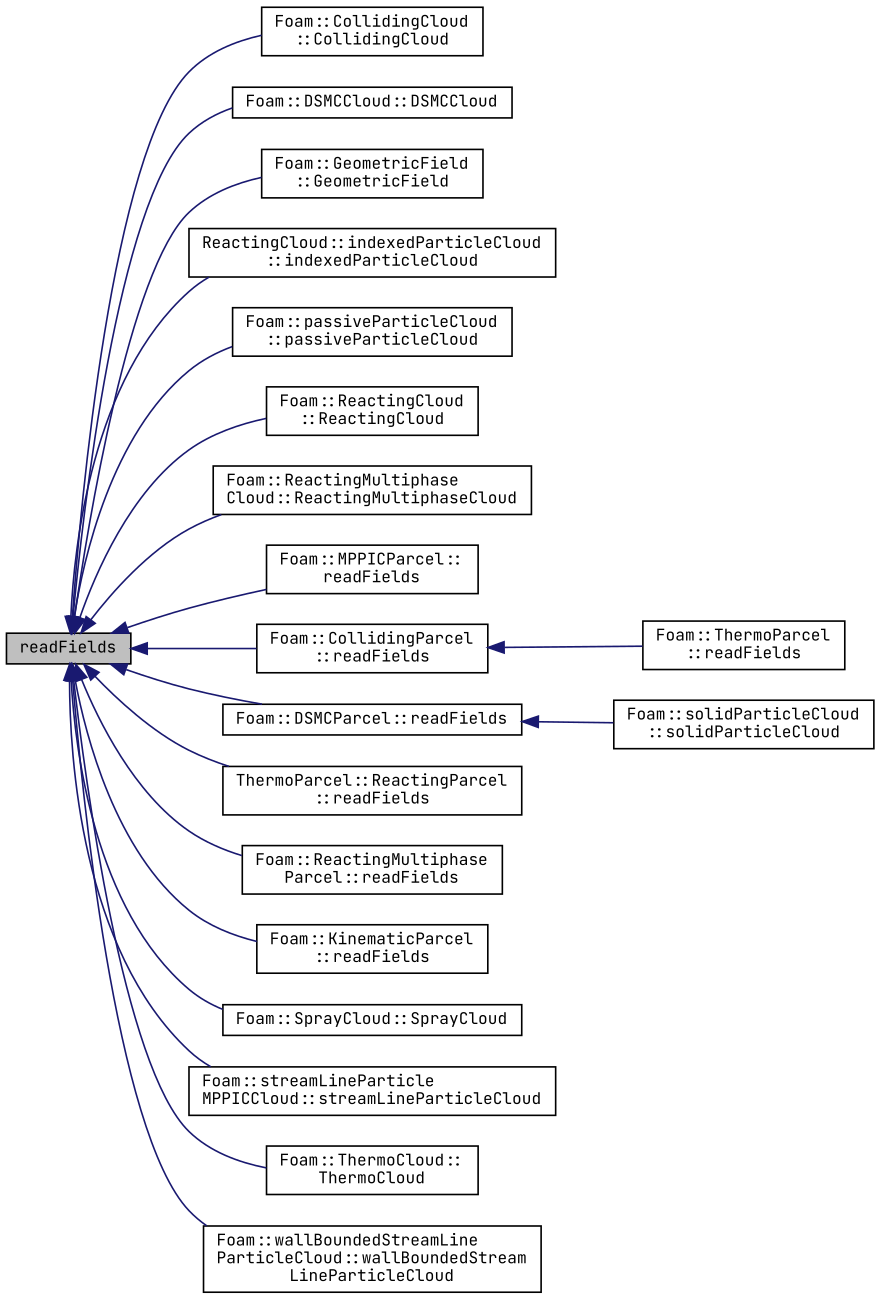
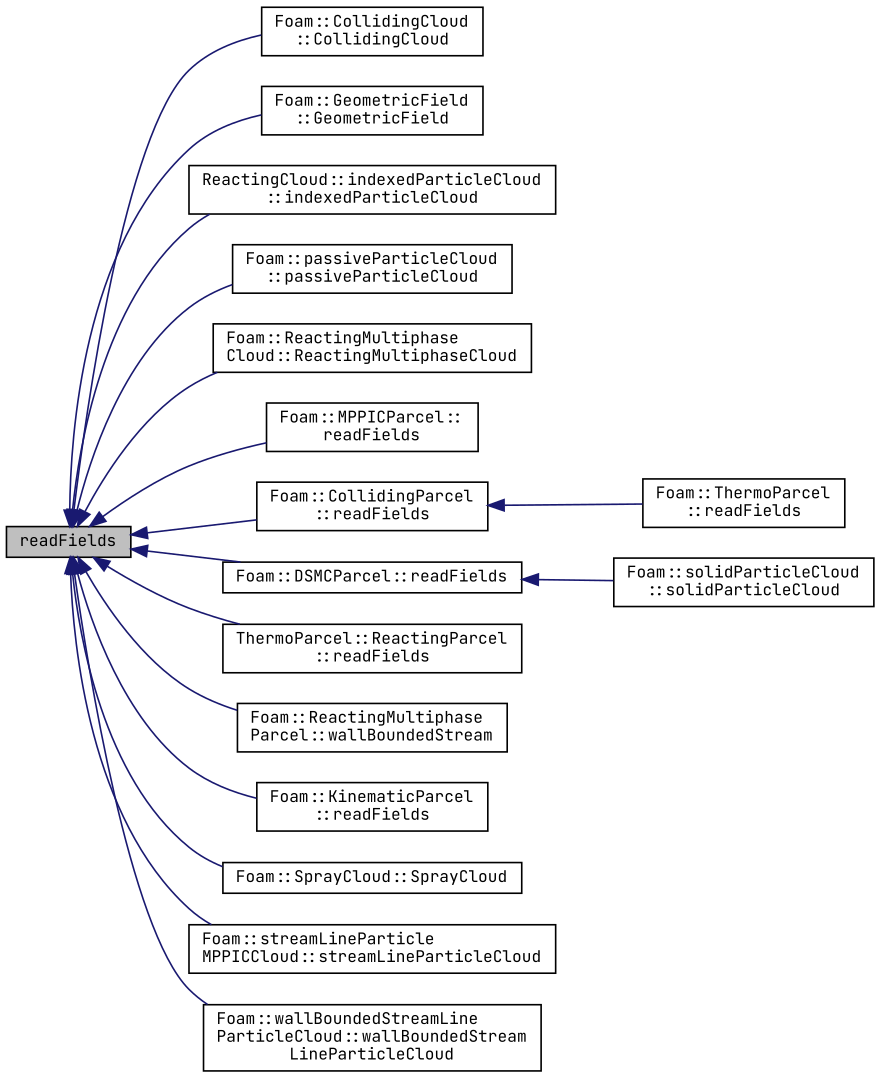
node "Foam::DSMCCloud::DSMCCloud": removed
node "Foam::ReactingCloud ::ReactingCloud": removed
node "Foam::ReactingMultiphase Parcel::readFields": label "Foam::ReactingMultiphase Parcel::readFields" -> "Foam::ReactingMultiphase Parcel::wallBoundedStream"
node "Foam::ThermoCloud:: ThermoCloud": removed
